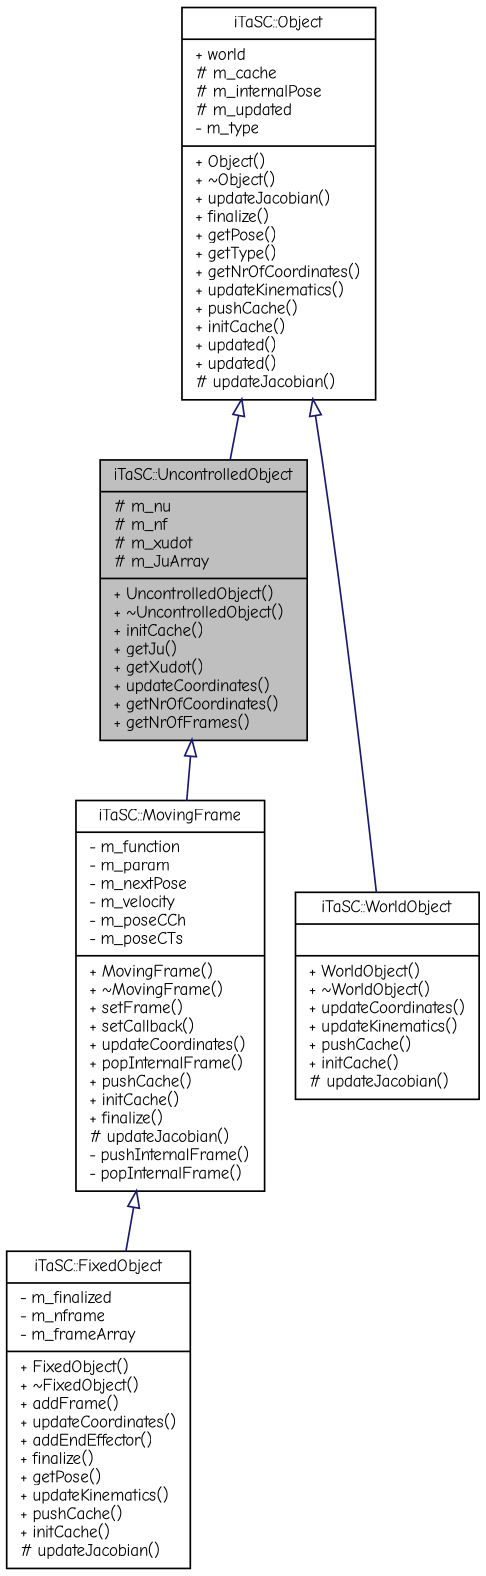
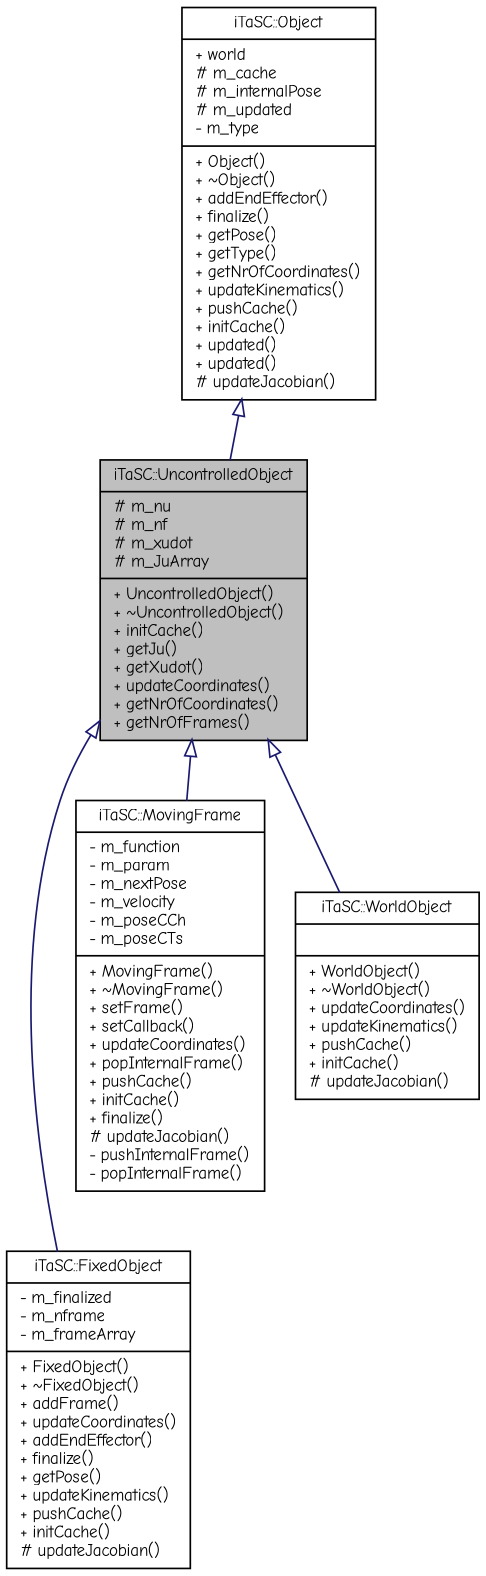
node "iTaSC::Object": text "+ updateJacobian()" -> "+ addEndEffector()"
edge "iTaSC::WorldObject" -> "iTaSC::Object": now "iTaSC::WorldObject" -> "iTaSC::UncontrolledObject"
edge "iTaSC::FixedObject" -> "iTaSC::MovingFrame": now "iTaSC::FixedObject" -> "iTaSC::UncontrolledObject"
